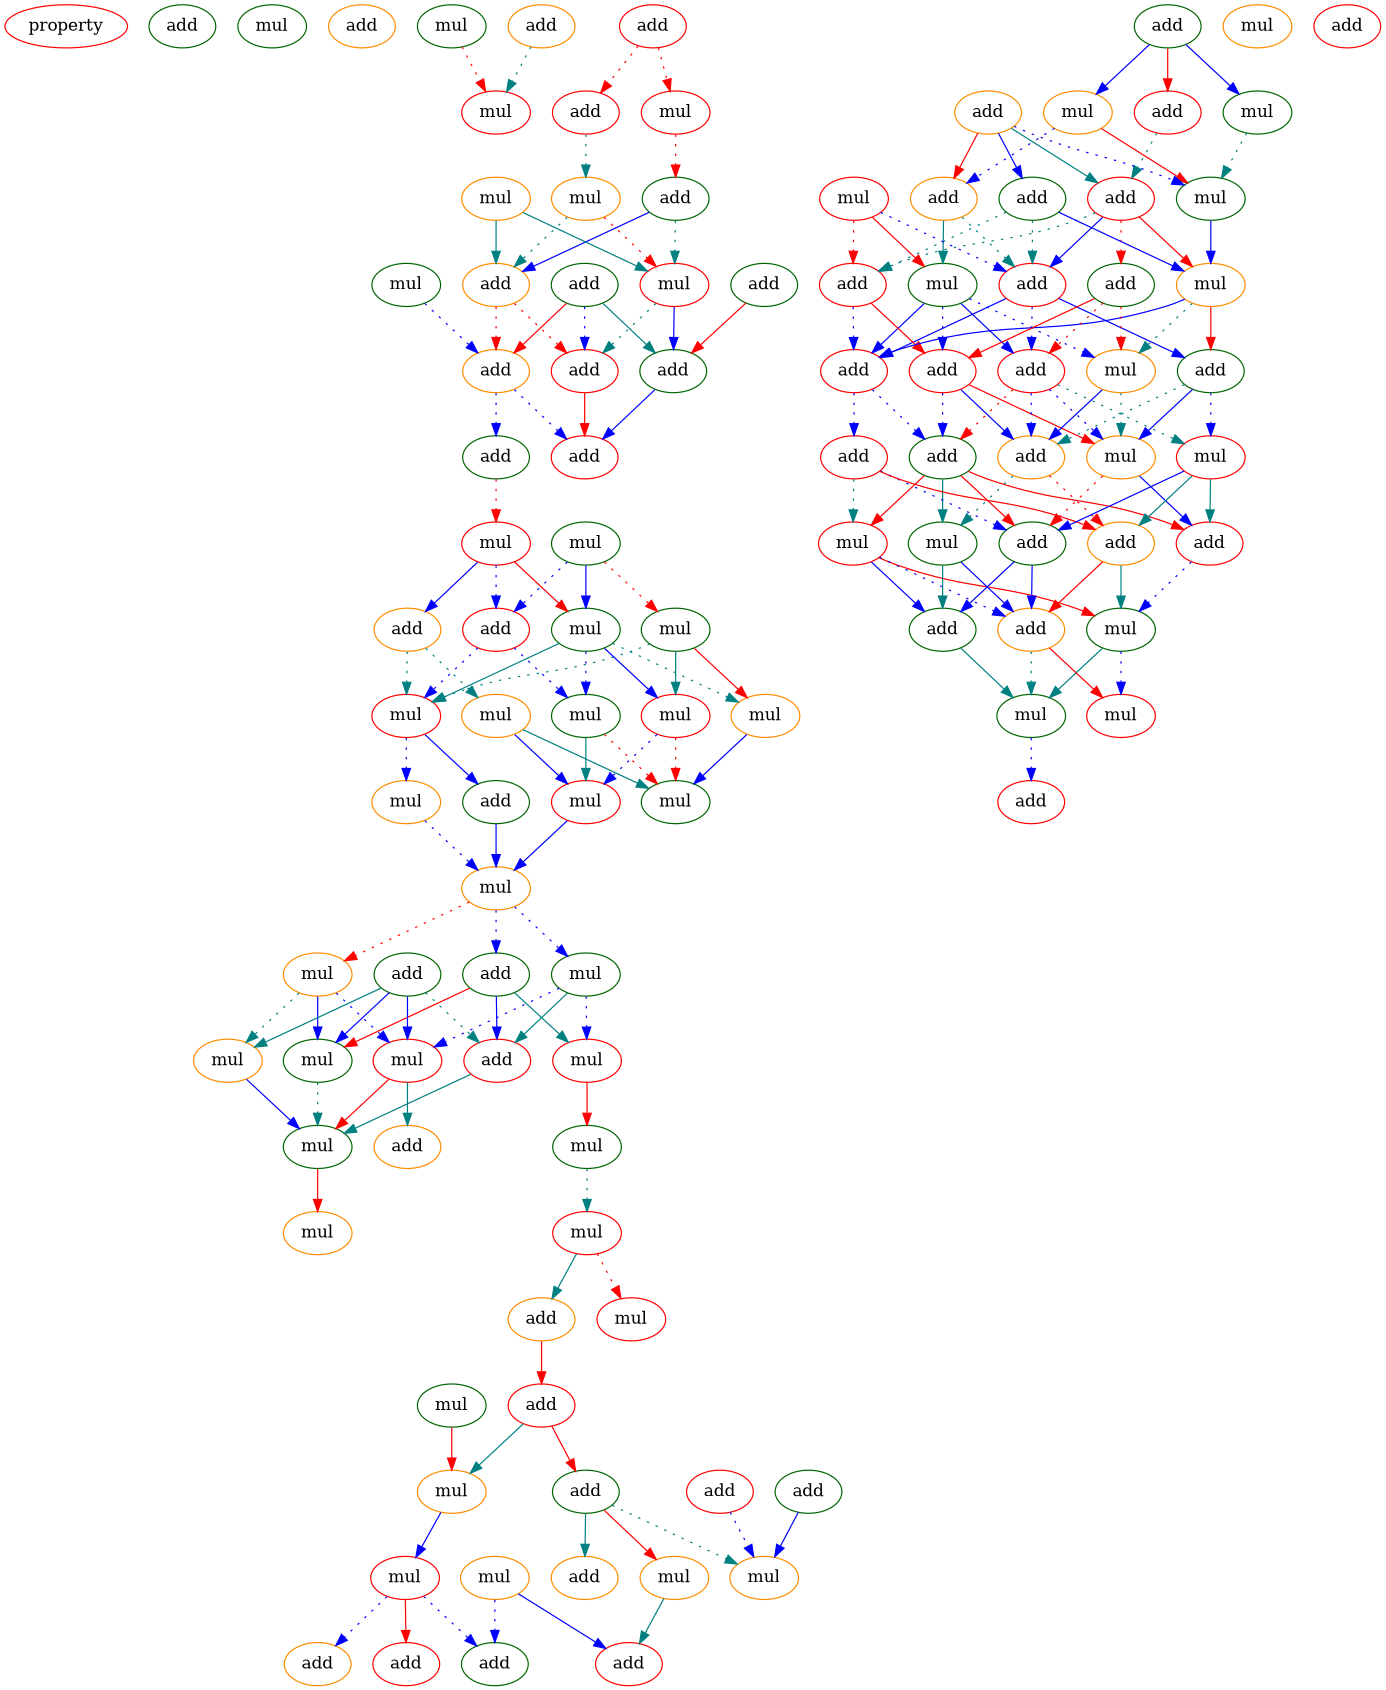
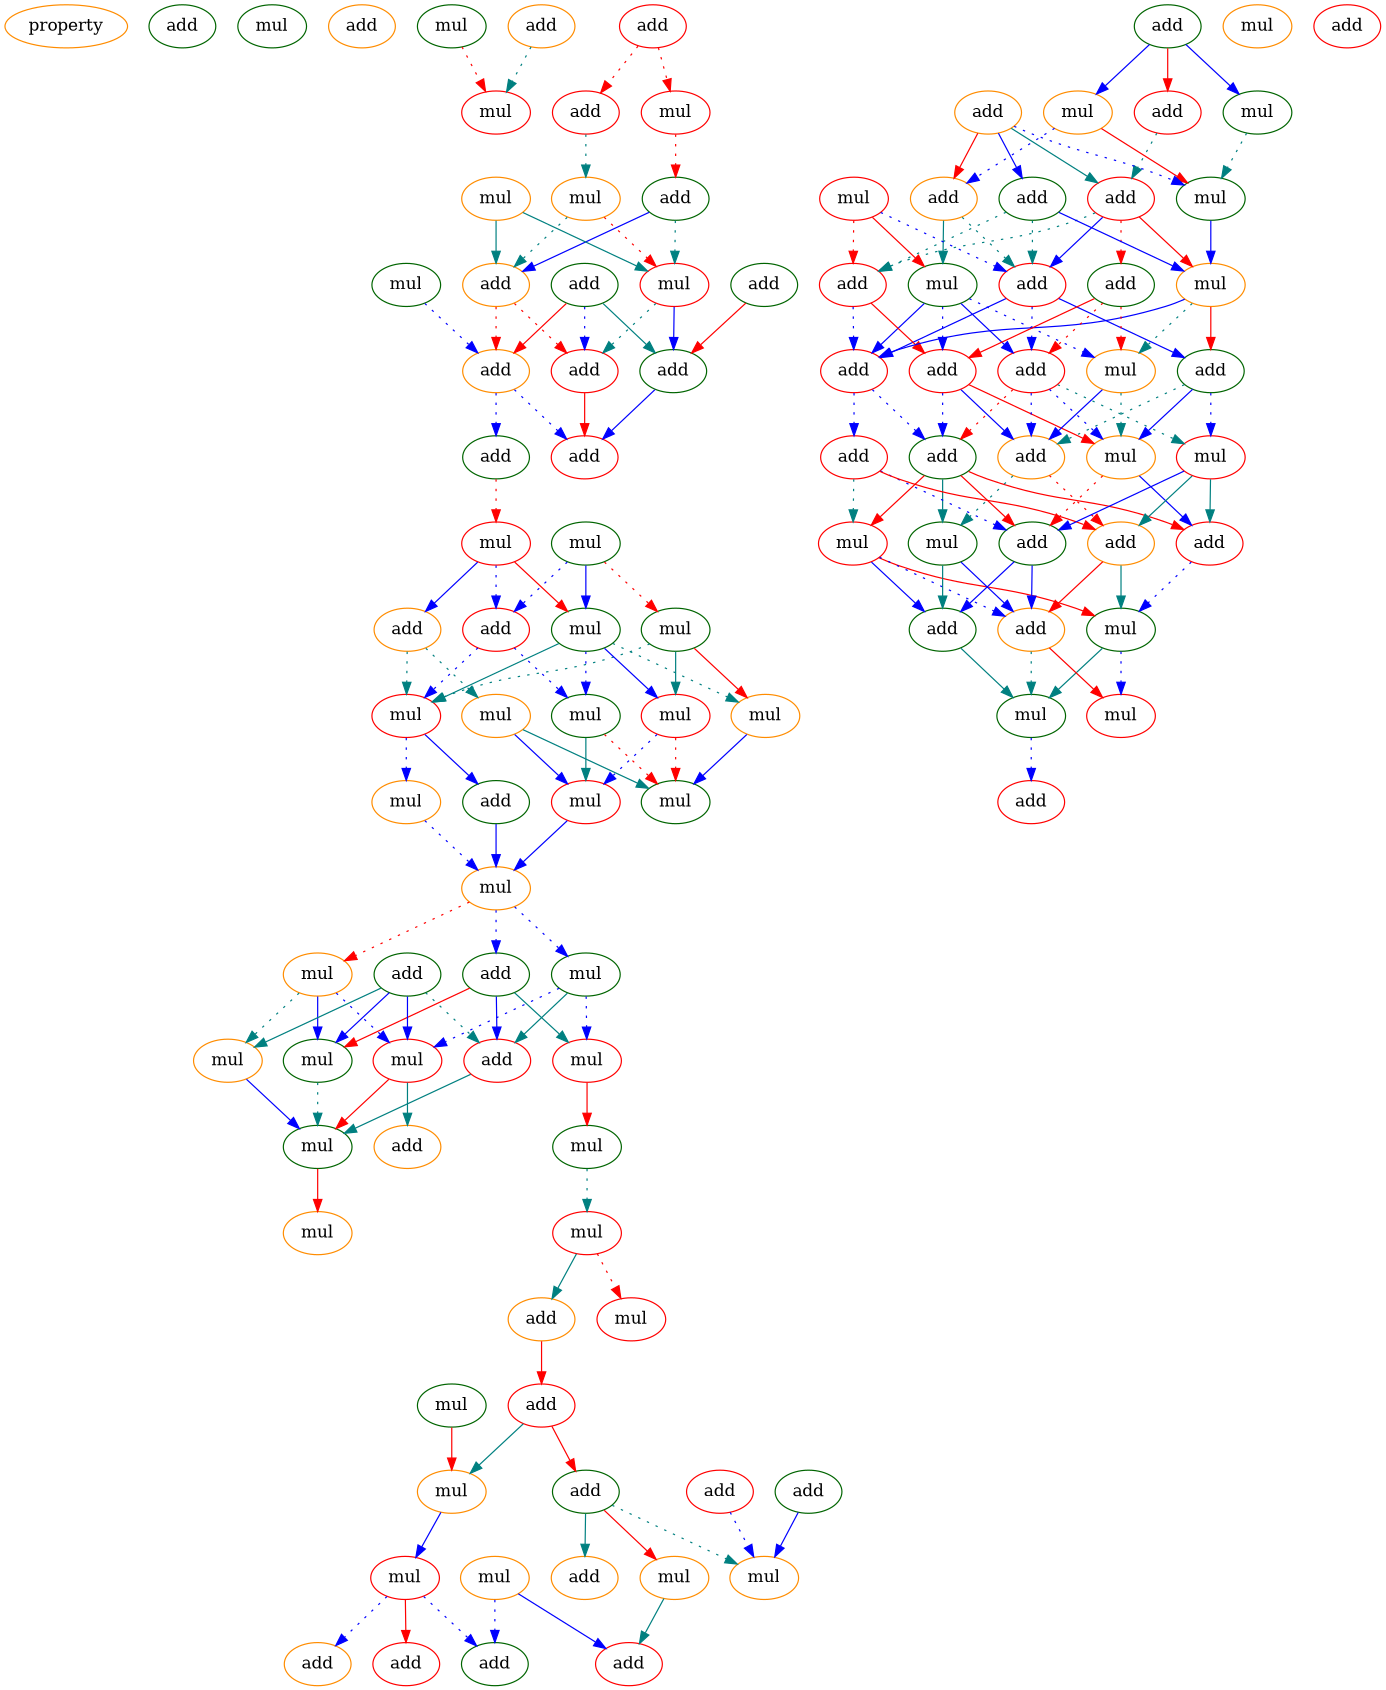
node "property": color red -> darkorange
